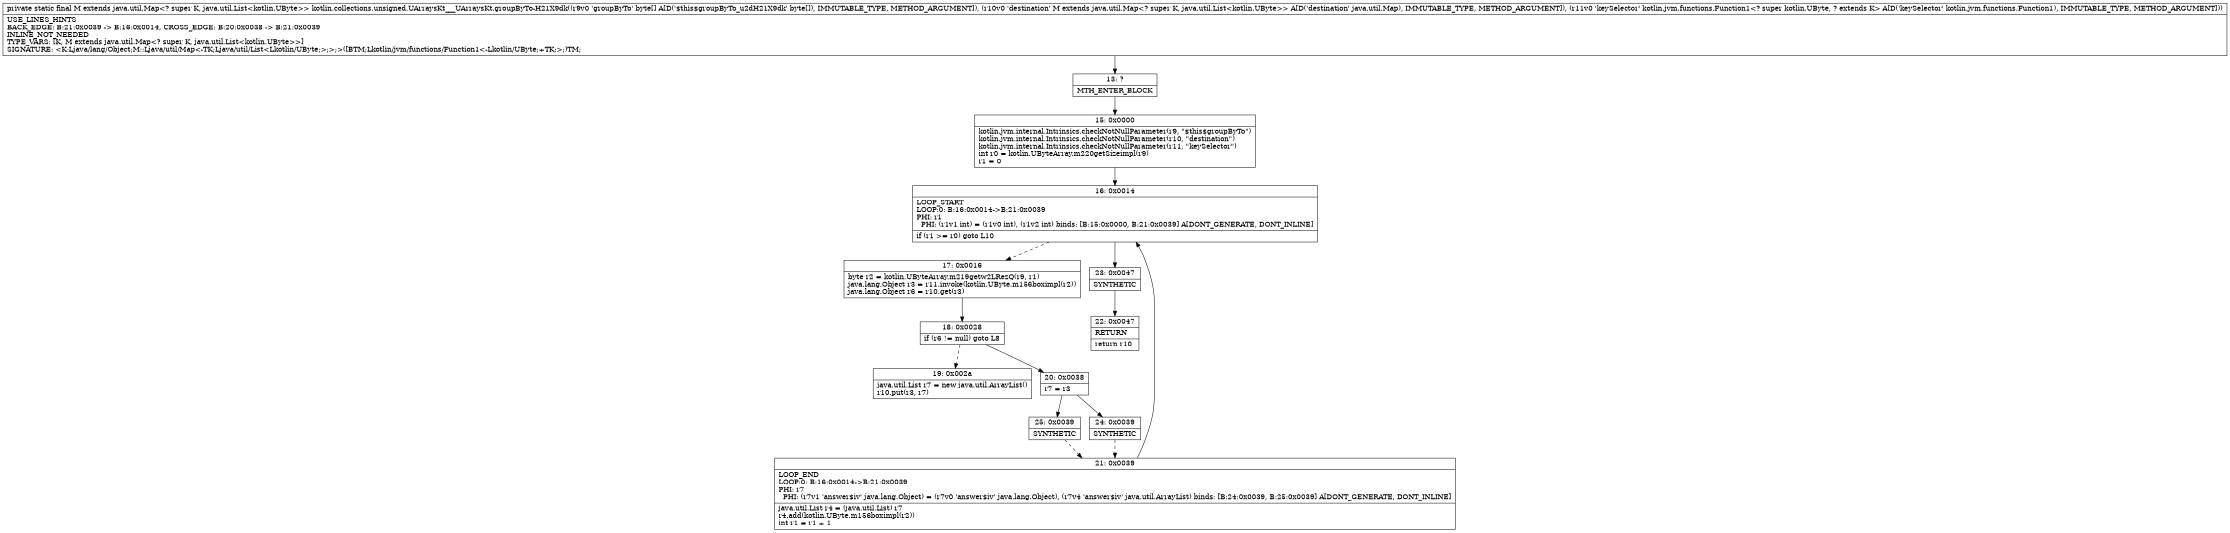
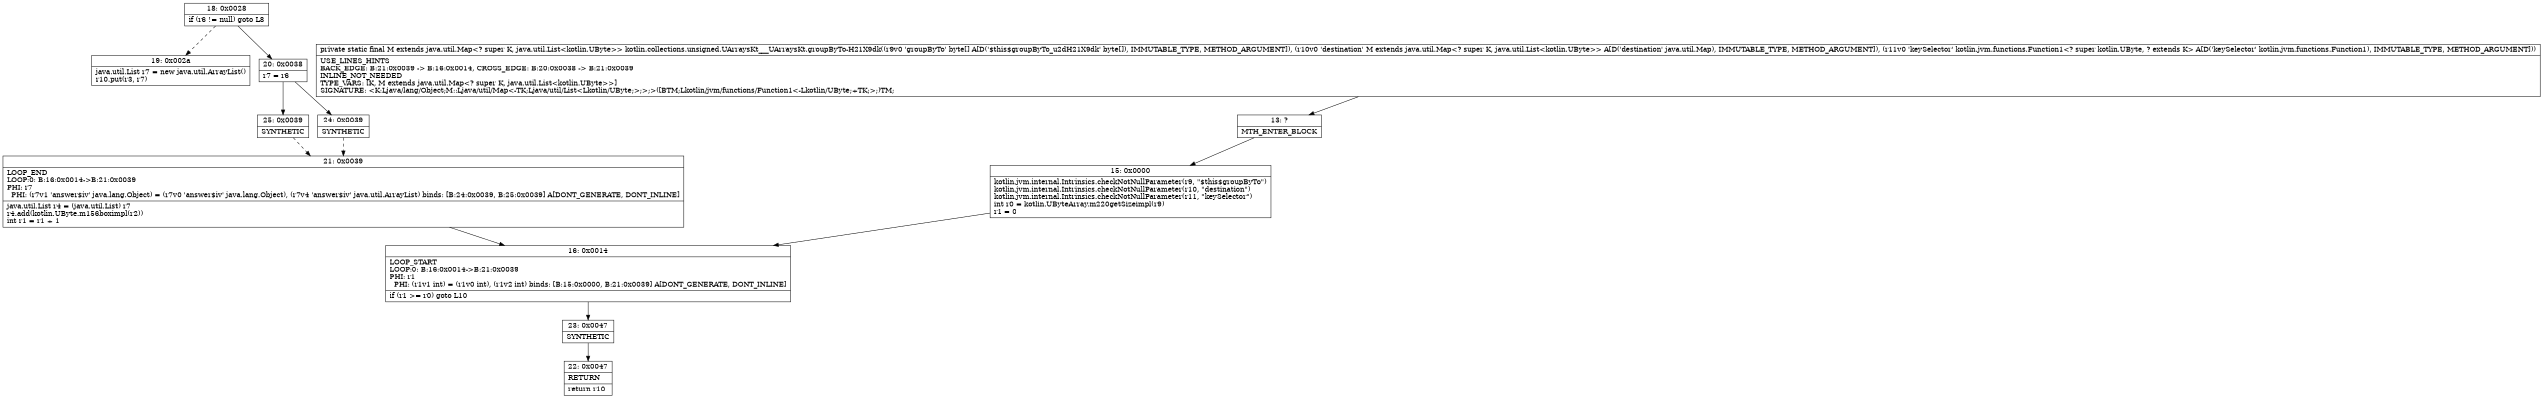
node "17: 0x0016": removed
node "20: 0x0038": text "r7 = r3" -> "r7 = r6"
